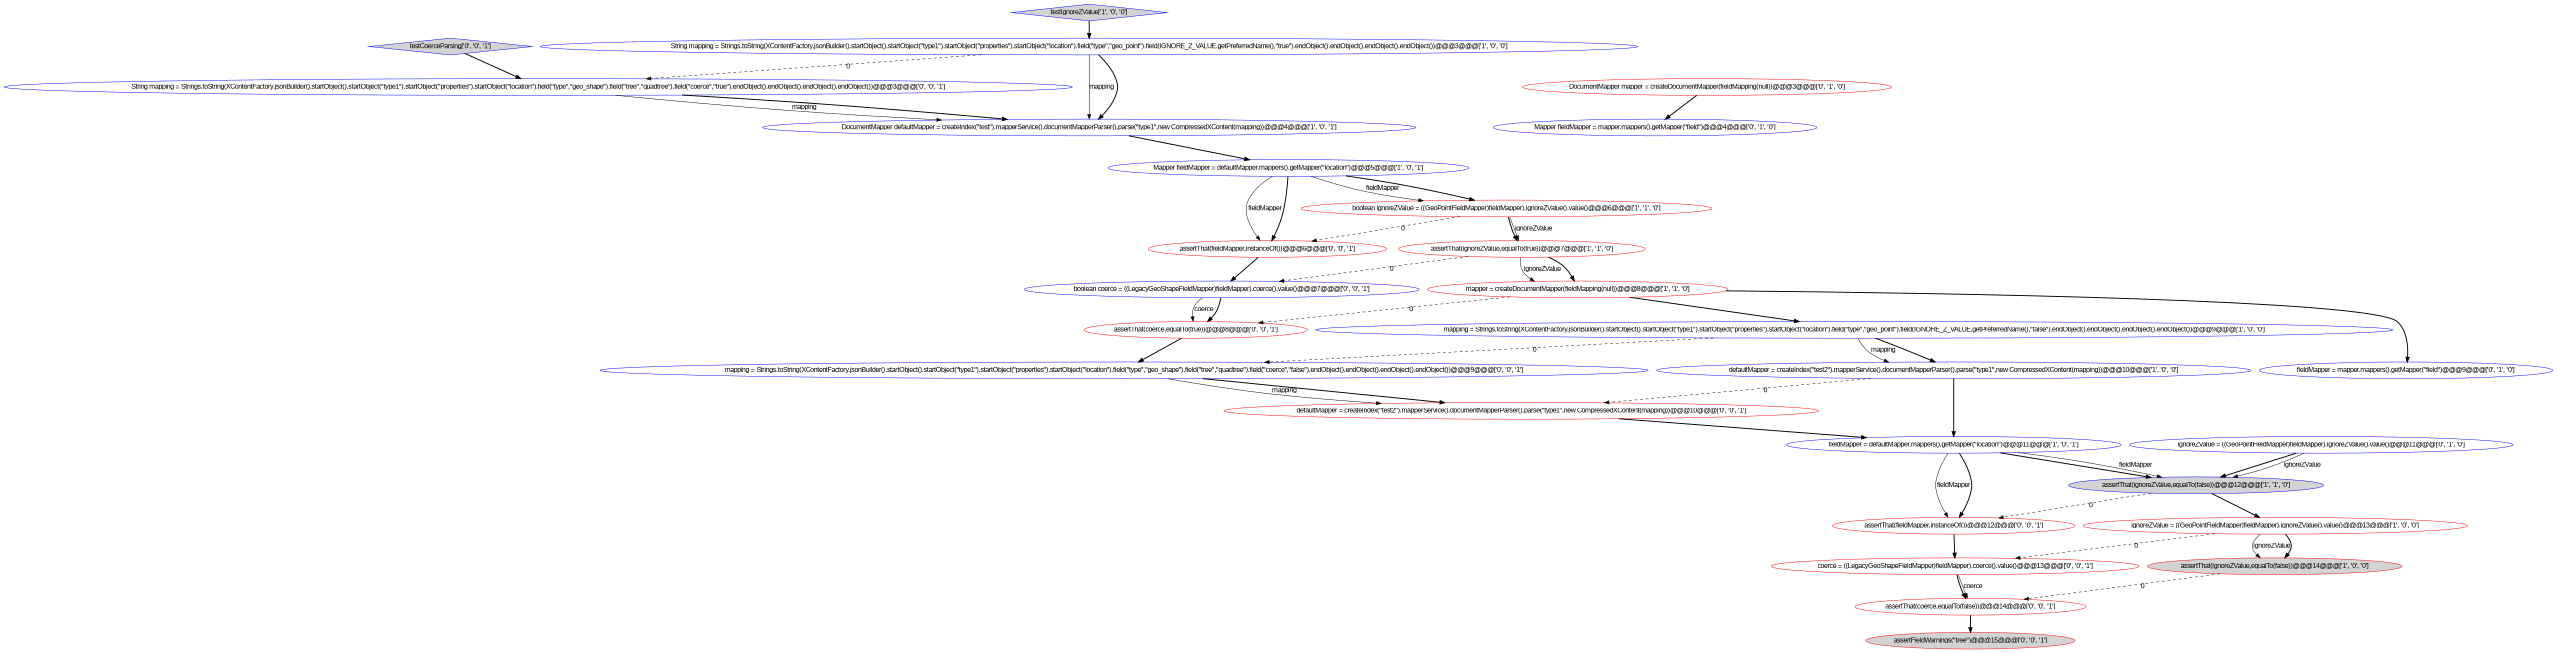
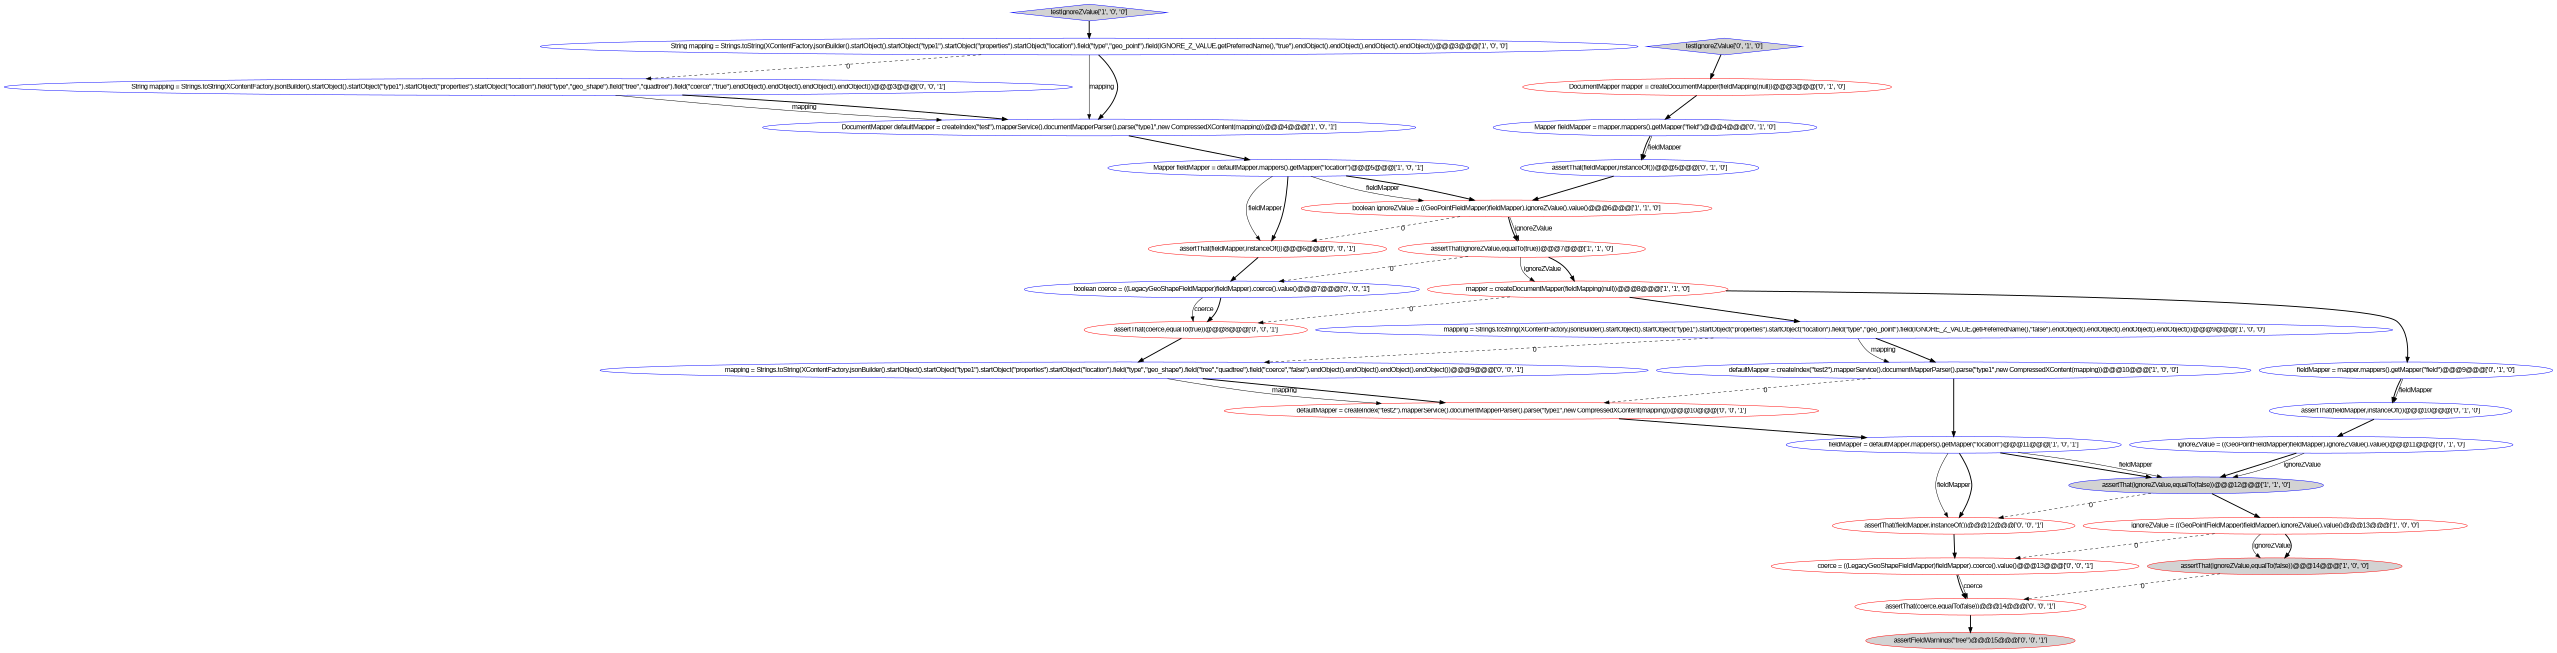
node "testCoerceParsing['0', '0', '1']": removed
node "testIgnoreZValue['0', '1', '0']": added
node "assertThat(fieldMapper,instanceOf())@@@5@@@['0', '1', '0']": added
node "assertThat(fieldMapper,instanceOf())@@@10@@@['0', '1', '0']": added
